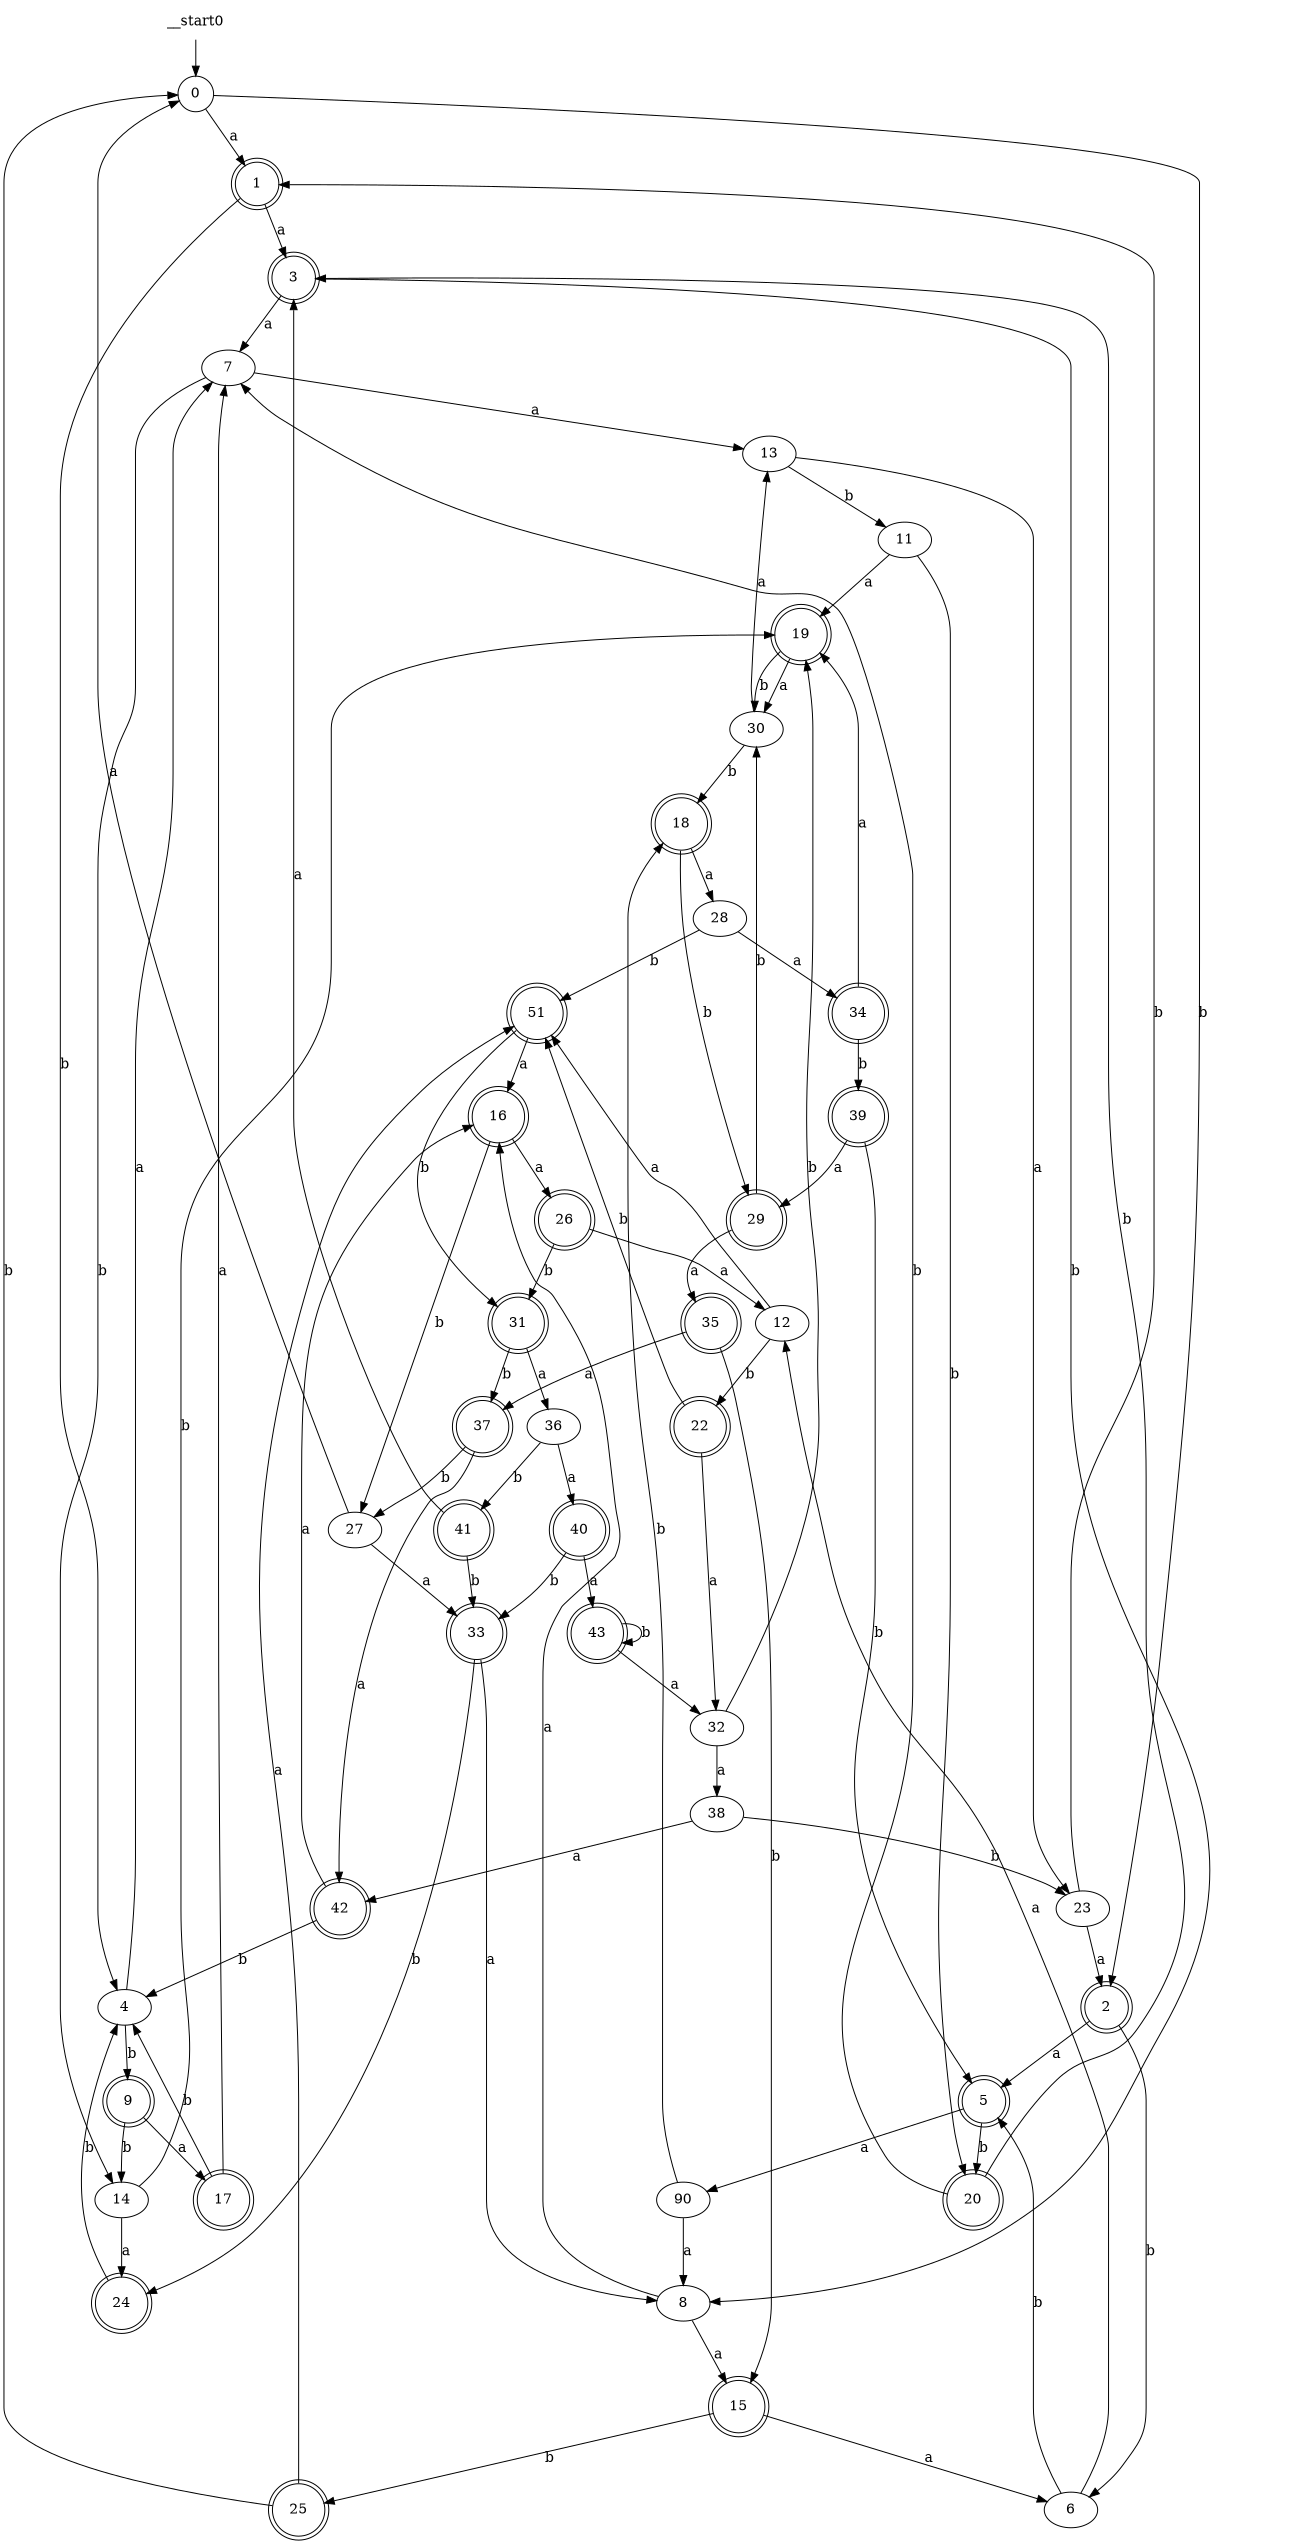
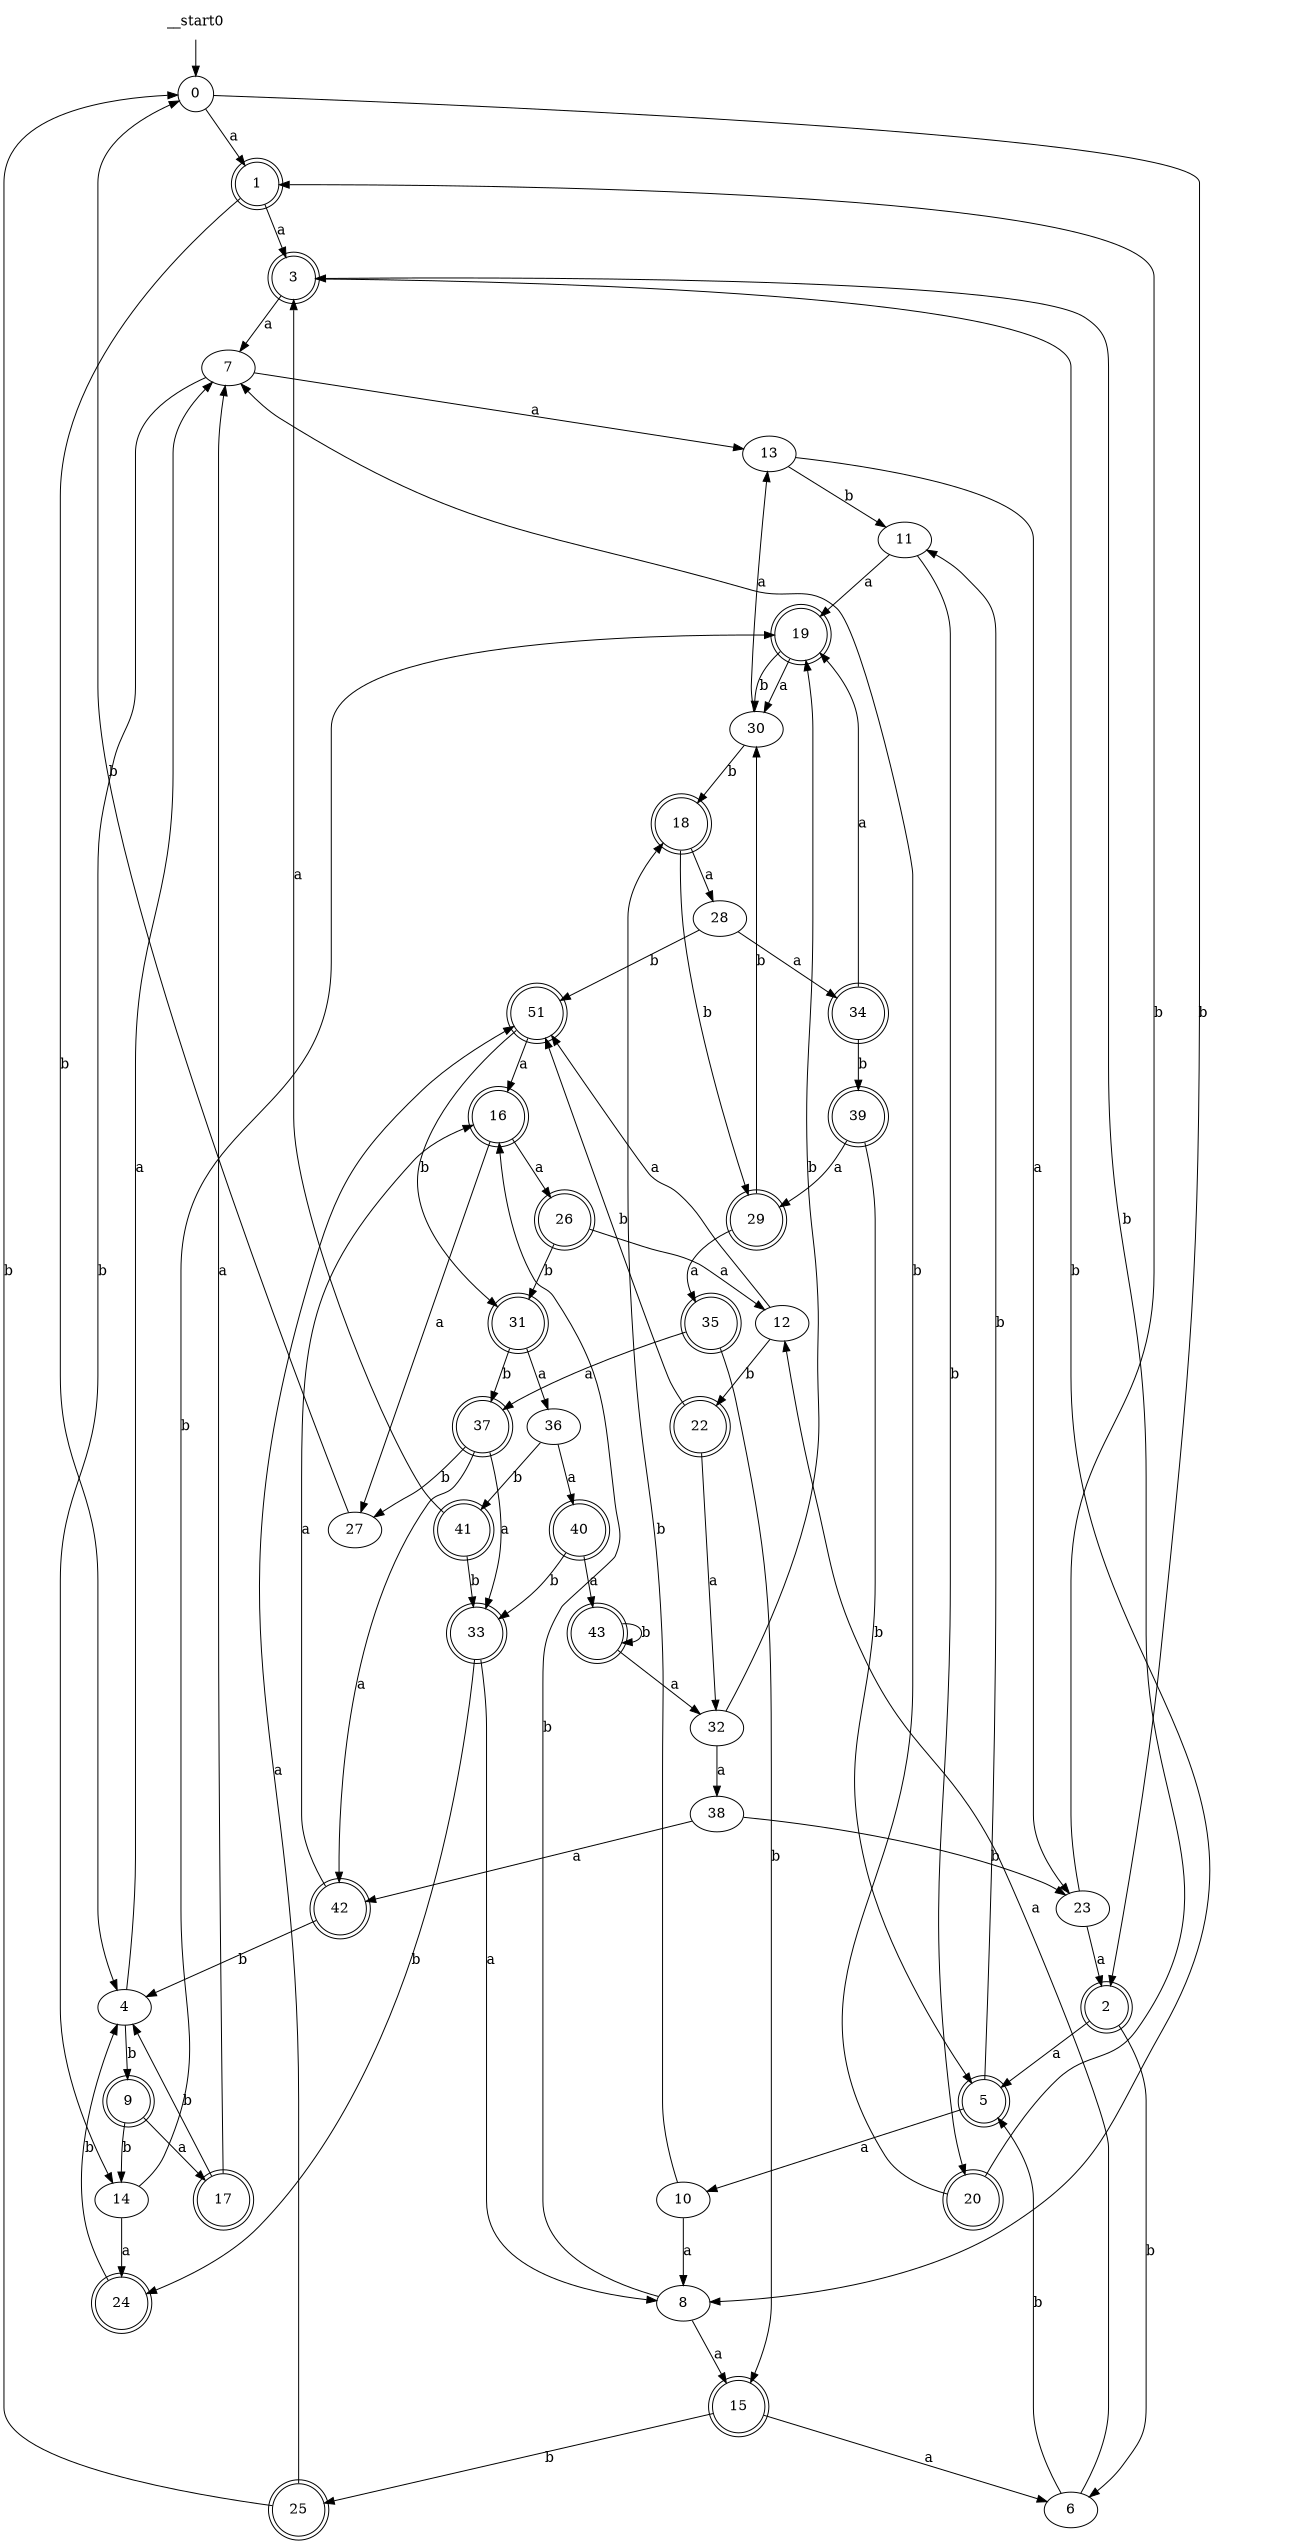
edge "27" -> "0": label "a" -> "b"
edge "16" -> "27": label "b" -> "a"
edge "27" -> "33": now "37" -> "33"
edge "8" -> "16": label "a" -> "b"
edge "5" -> "20": now "5" -> "11"
node "90": label "90" -> "10"
